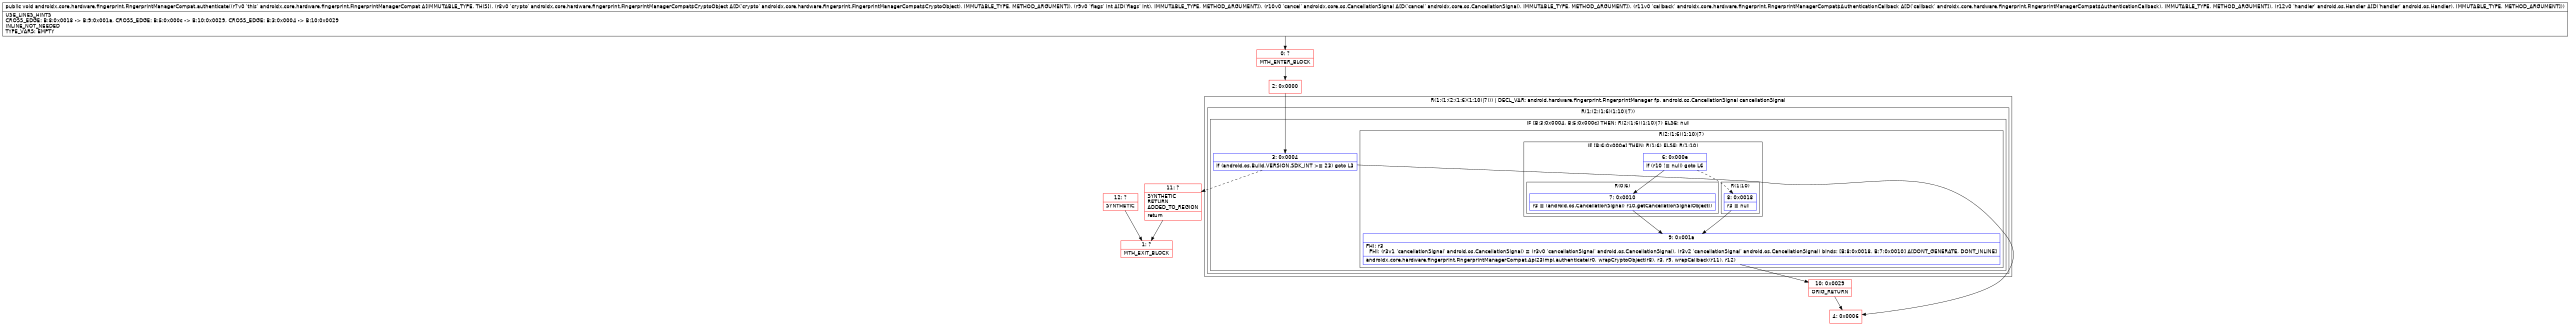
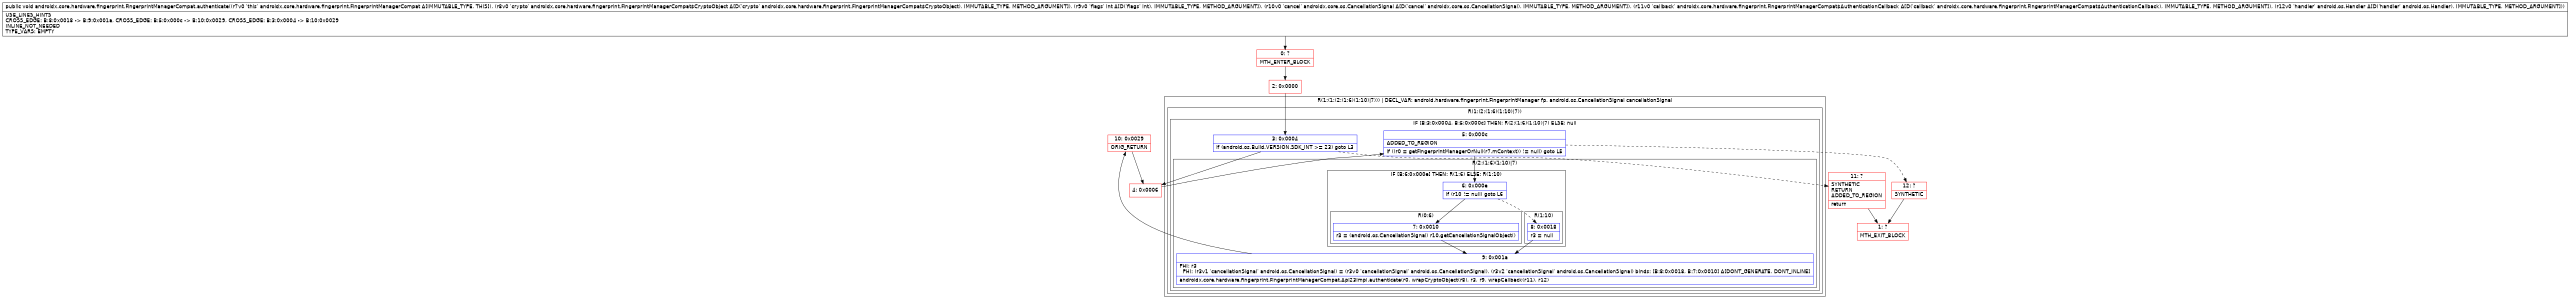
node "5: 0x000c": added
